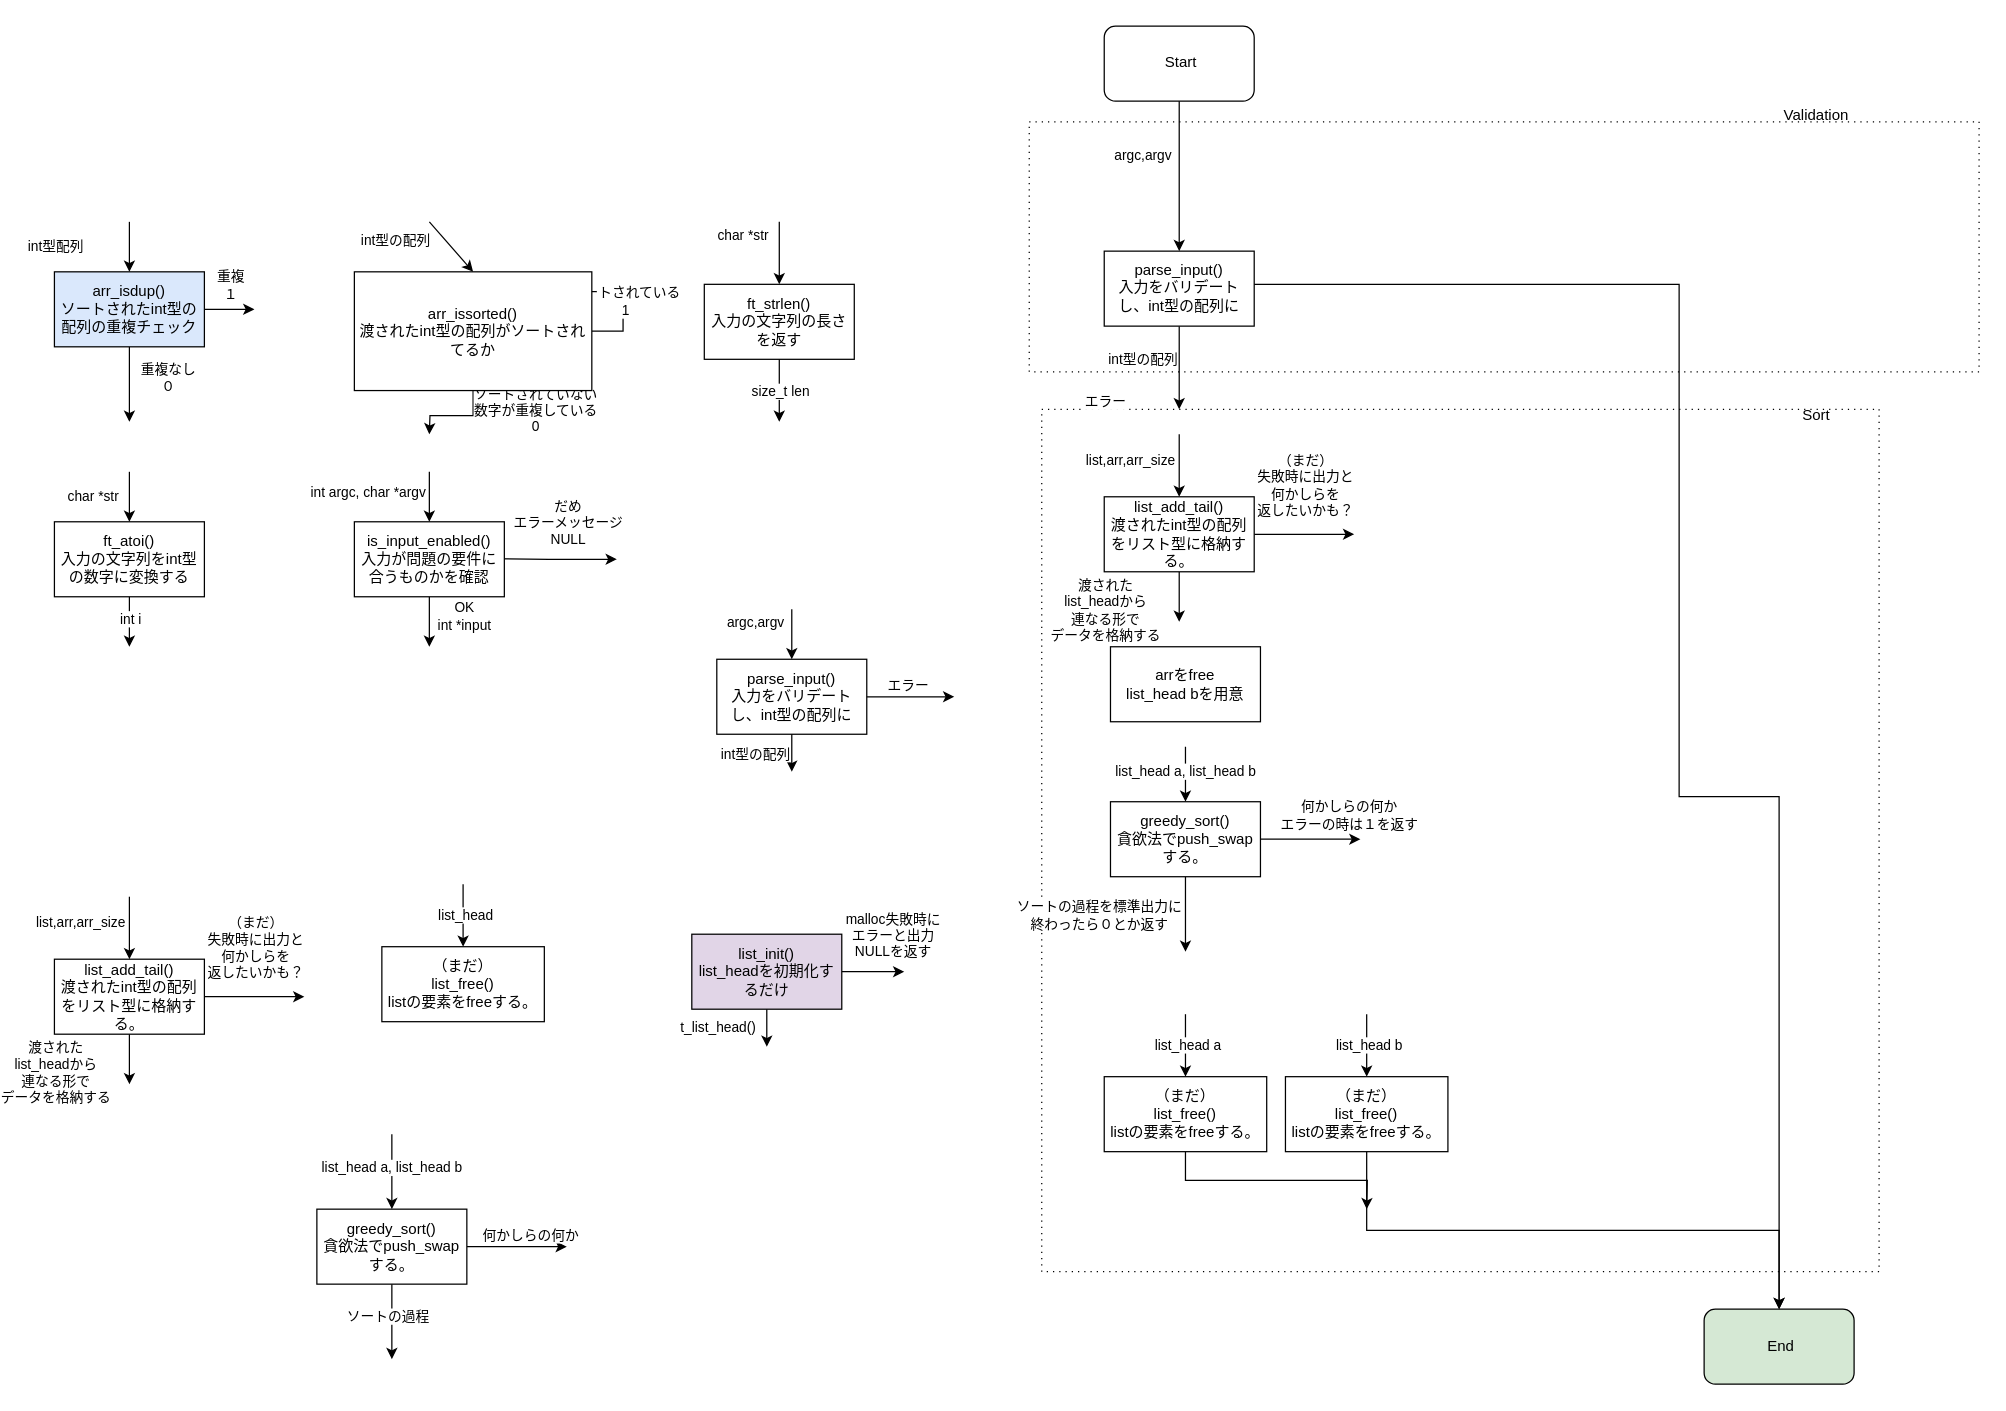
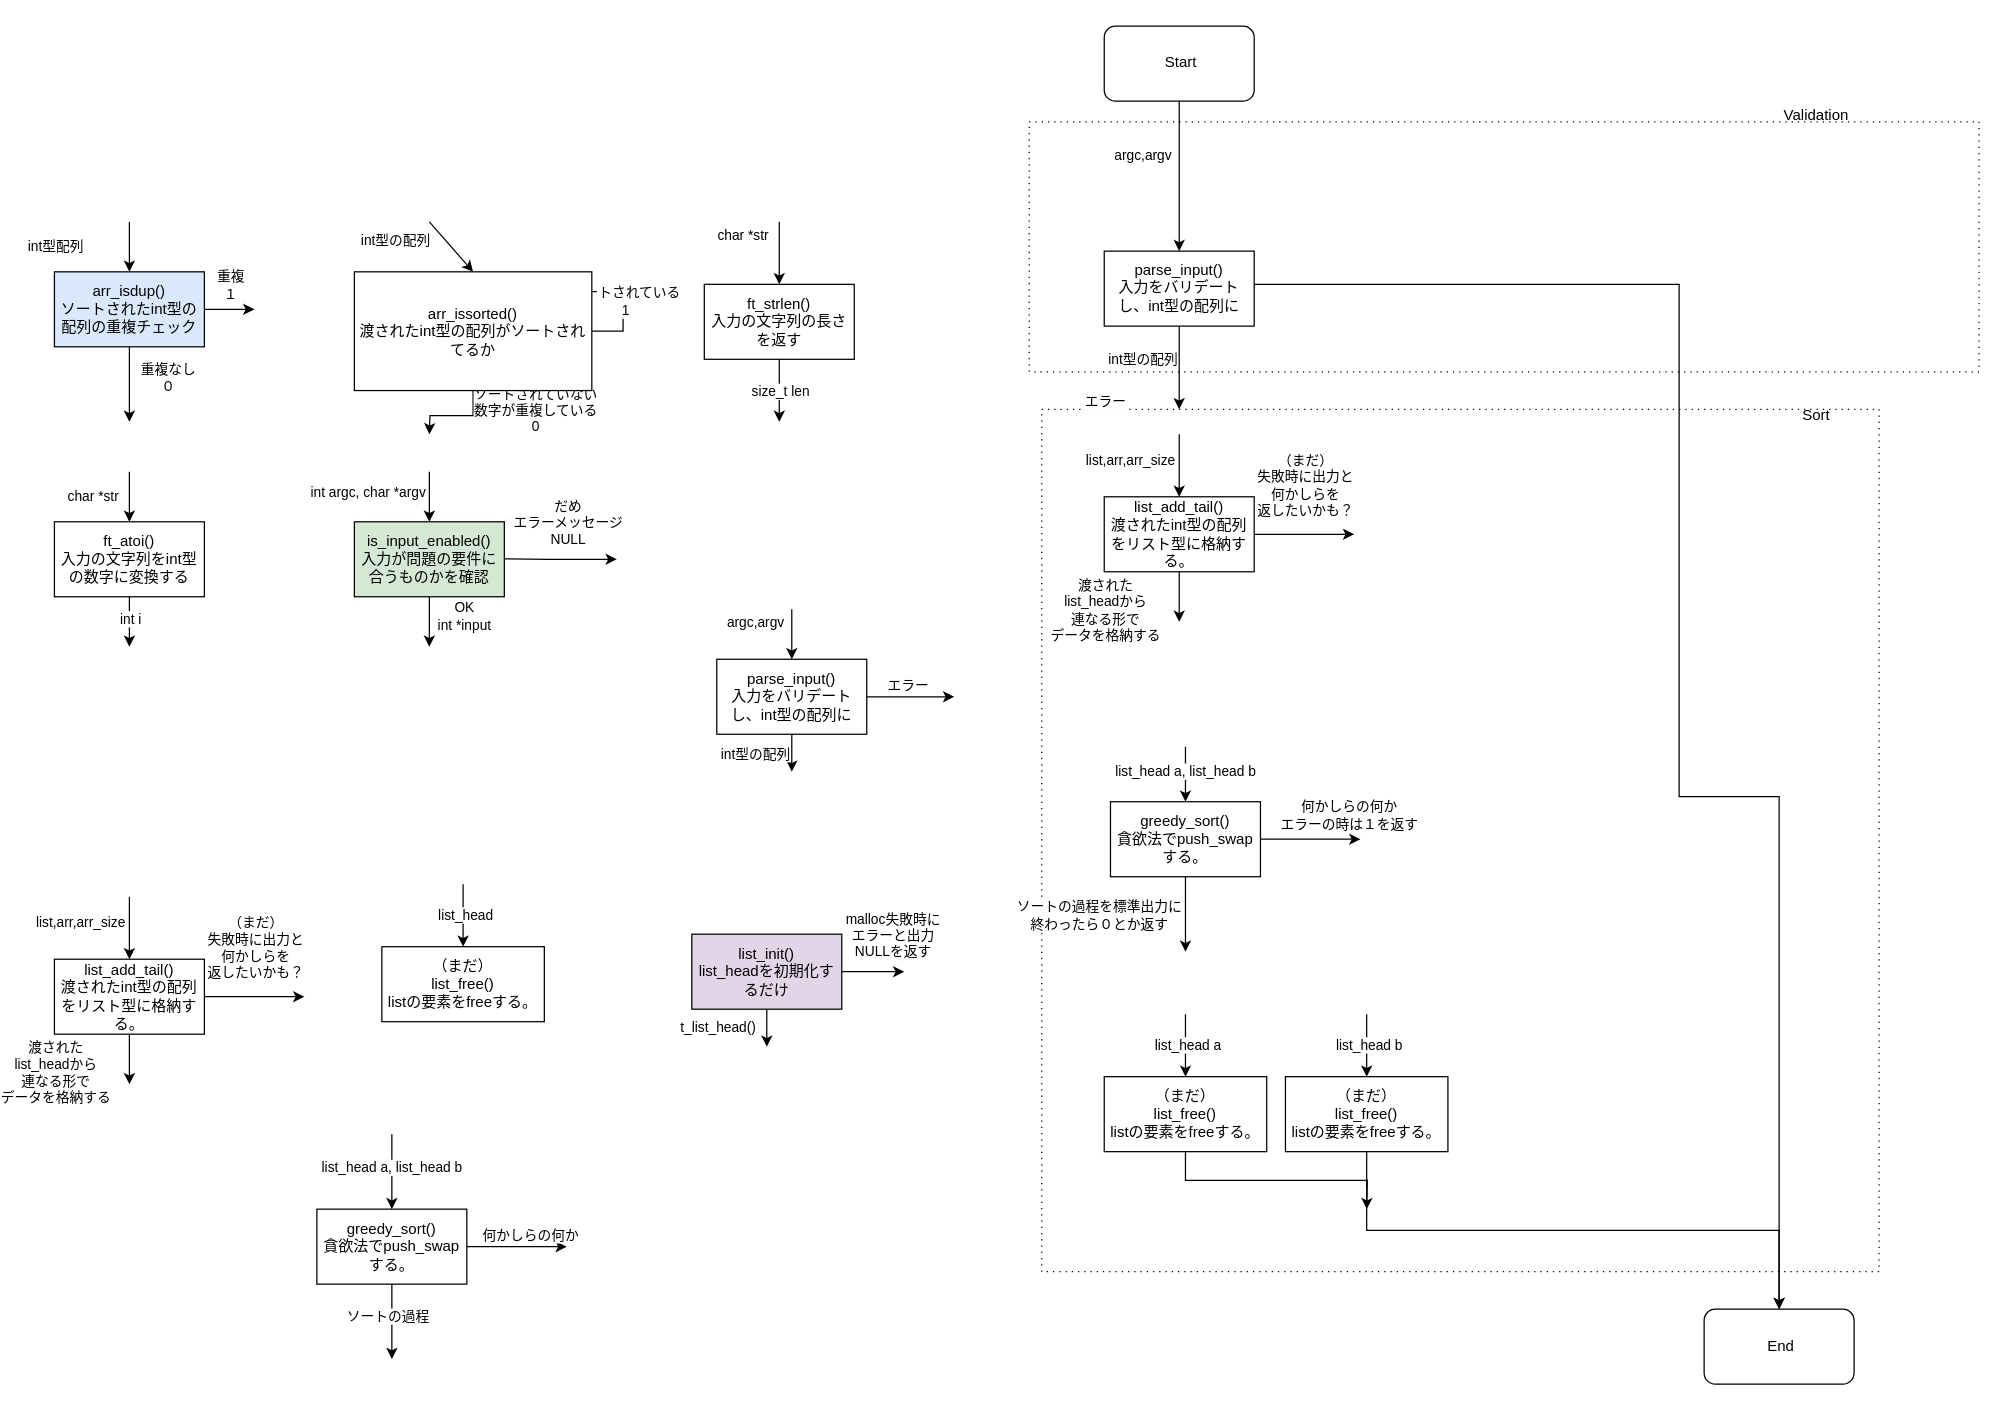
node "is_input_enabled() 入力が問題の要件に合うものかを確認": fillcolor #ffffff -> #d5e8d4
node "arrをfree list_head bを用意": removed
node "End": fillcolor #d5e8d4 -> #ffffff
